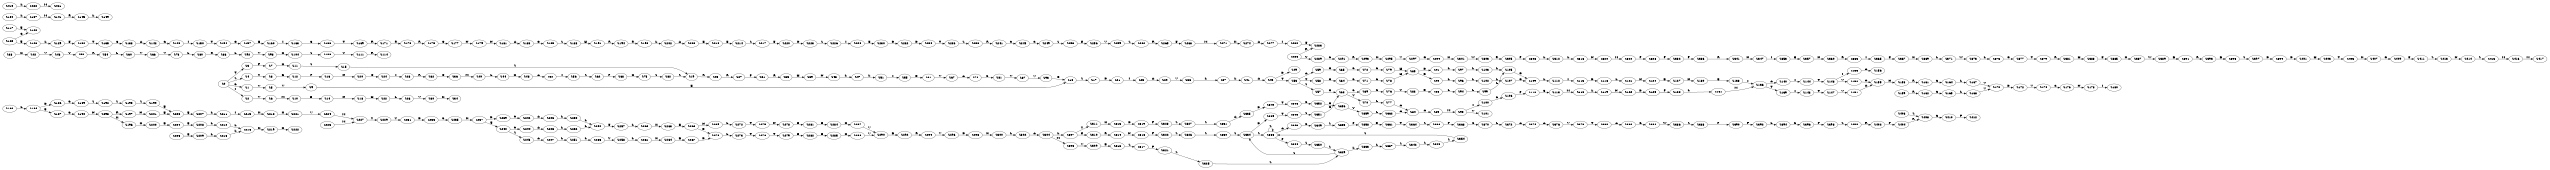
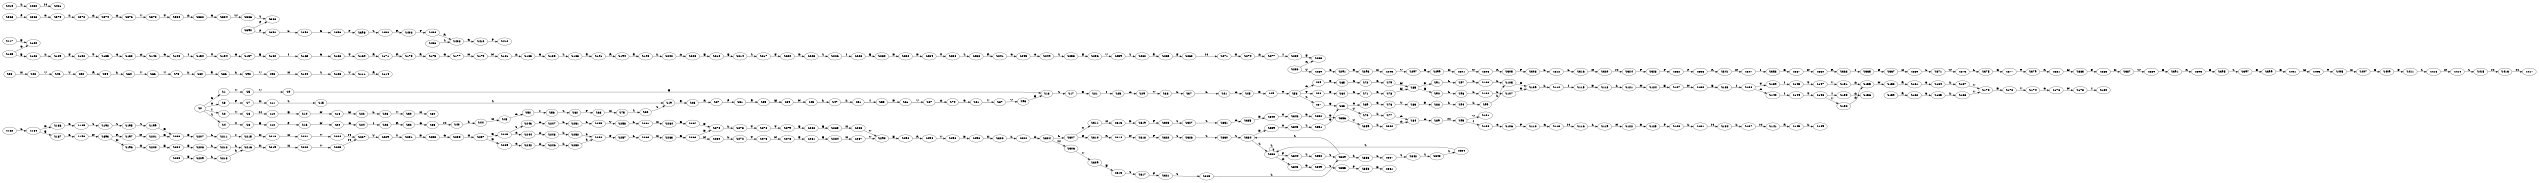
edge "S188" -> "S191": label "H" -> "R"
edge "S45" -> "S53": now "S49" -> "S53"
edge "S131" -> "S136": now "S131" -> "S134"
node "S364": removed
edge "S388" -> "S390": reversed
edge "S222" -> "S225": added, label "V"
